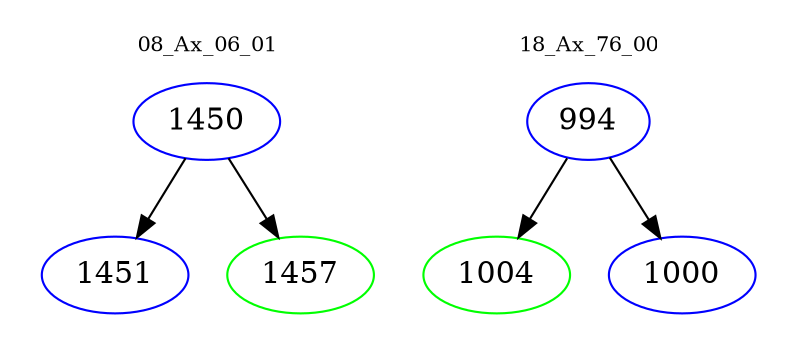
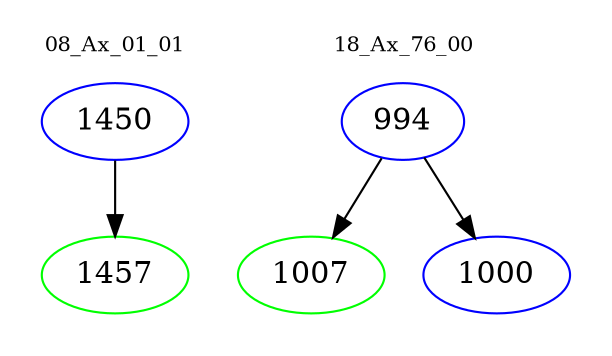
cluster "08_Ax_06_01": label "08_Ax_06_01" -> "08_Ax_01_01"
node "1451": removed
node "1004": label "1004" -> "1007"
